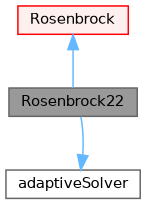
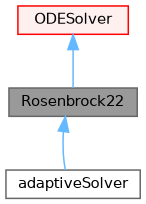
node "Rosenbrock": label "Rosenbrock" -> "ODESolver"
edge "Rosenbrock22" -> "adaptiveSolver": reversed
